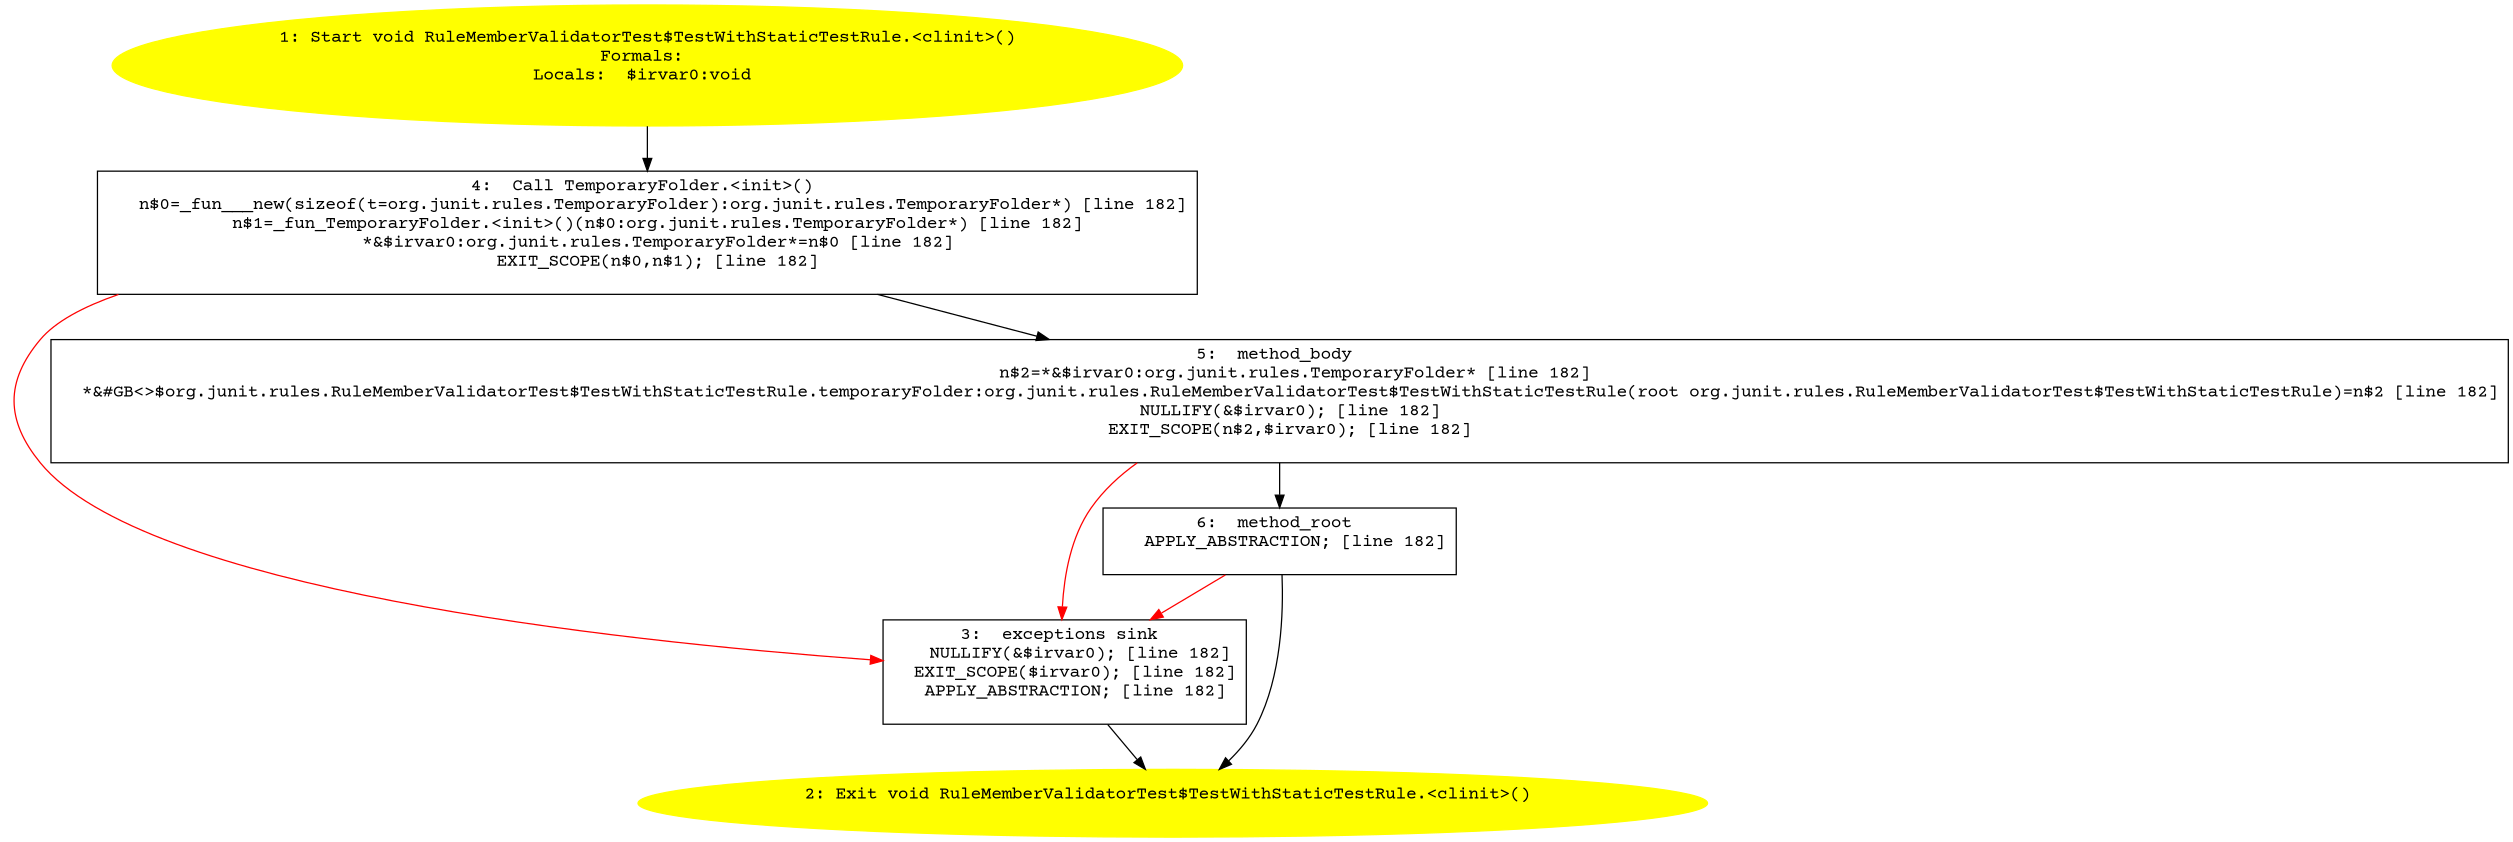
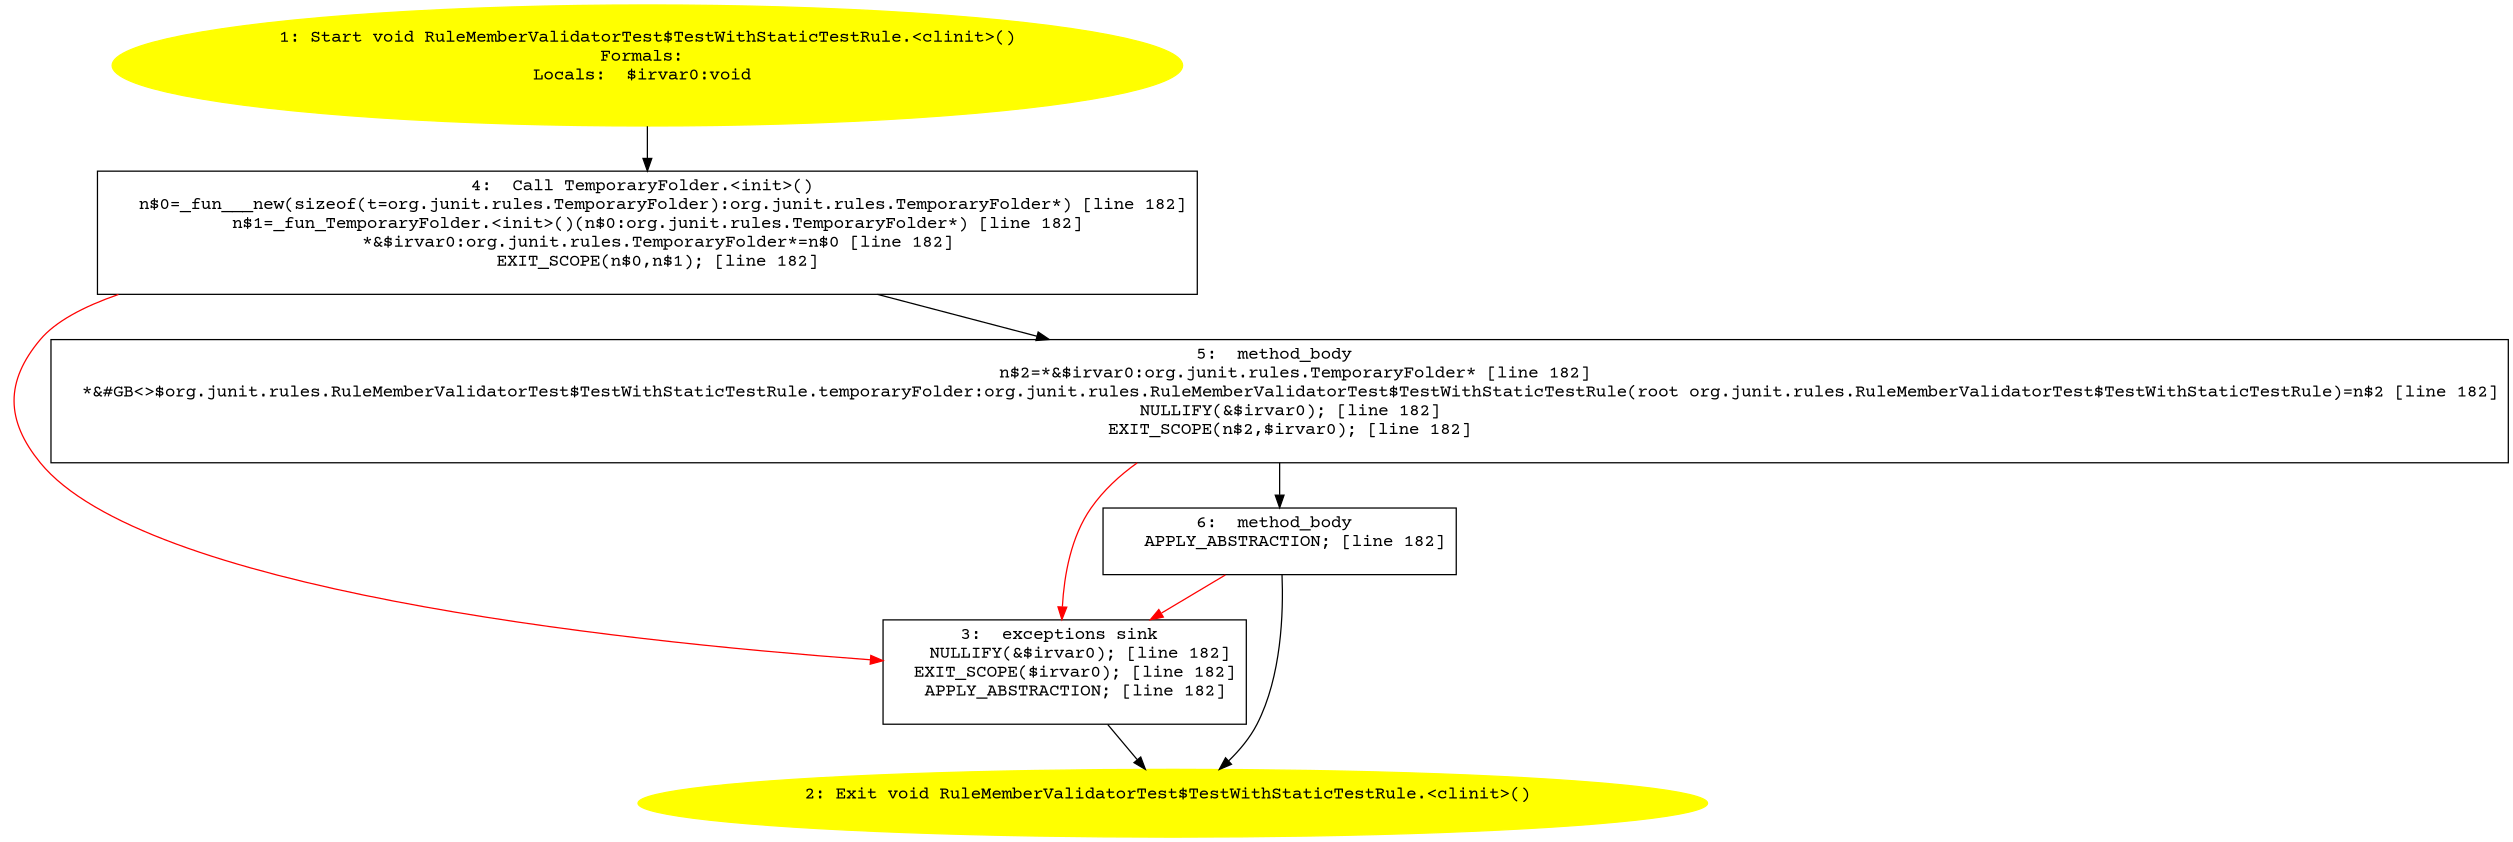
node "6:  method_root APPLY_ABSTRACTION; [line 182]": label "6:  method_root APPLY_ABSTRACTION; [line 182]" -> "6:  method_body APPLY_ABSTRACTION; [line 182]"
